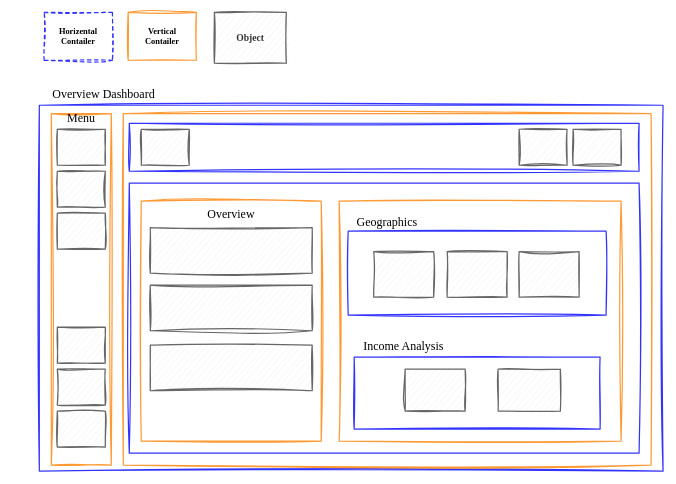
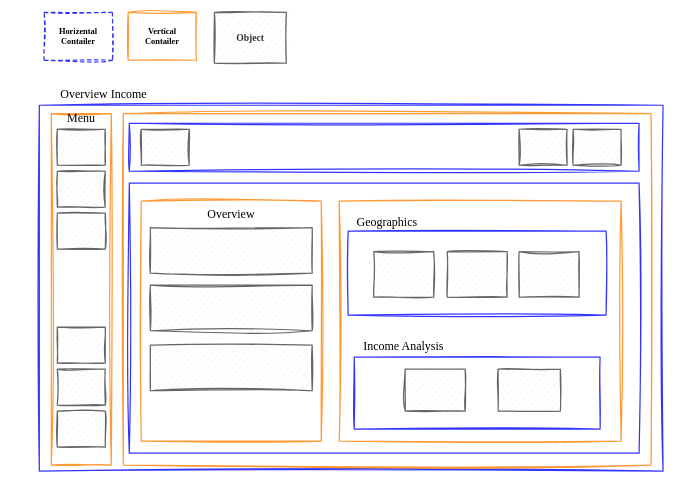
node "Overview Dashboard": label "Overview Dashboard" -> "Overview Income"
